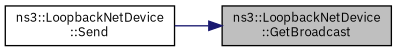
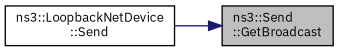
node "ns3::LoopbackNetDevice ::GetBroadcast": label "ns3::LoopbackNetDevice ::GetBroadcast" -> "ns3::Send ::GetBroadcast"
